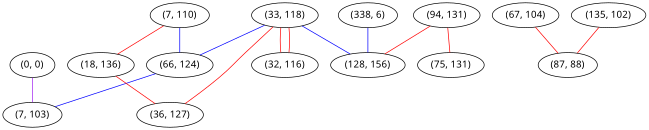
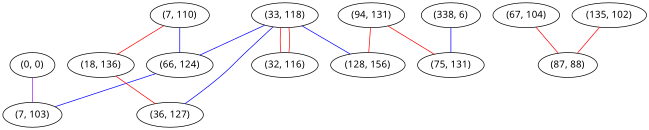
edge "(338, 6)" -- "(128, 156)": now "(338, 6)" -- "(75, 131)"
edge "(33, 118)" -- "(36, 127)": color red -> blue
